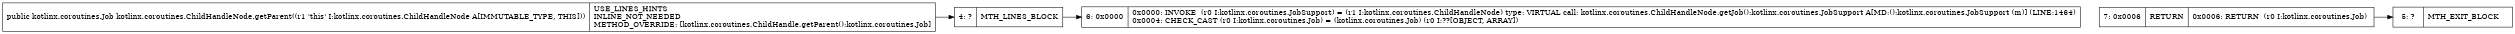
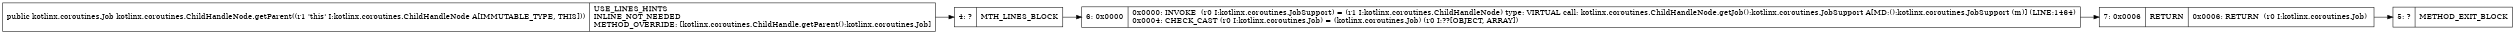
edge "6: 0x0000" -> "7: 0x0006": added
node "5: ?": text "MTH_EXIT_BLOCK" -> "METHOD_EXIT_BLOCK"
